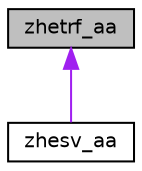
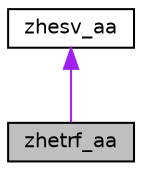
edge "zhesv_aa" -> "zhetrf_aa": reversed
